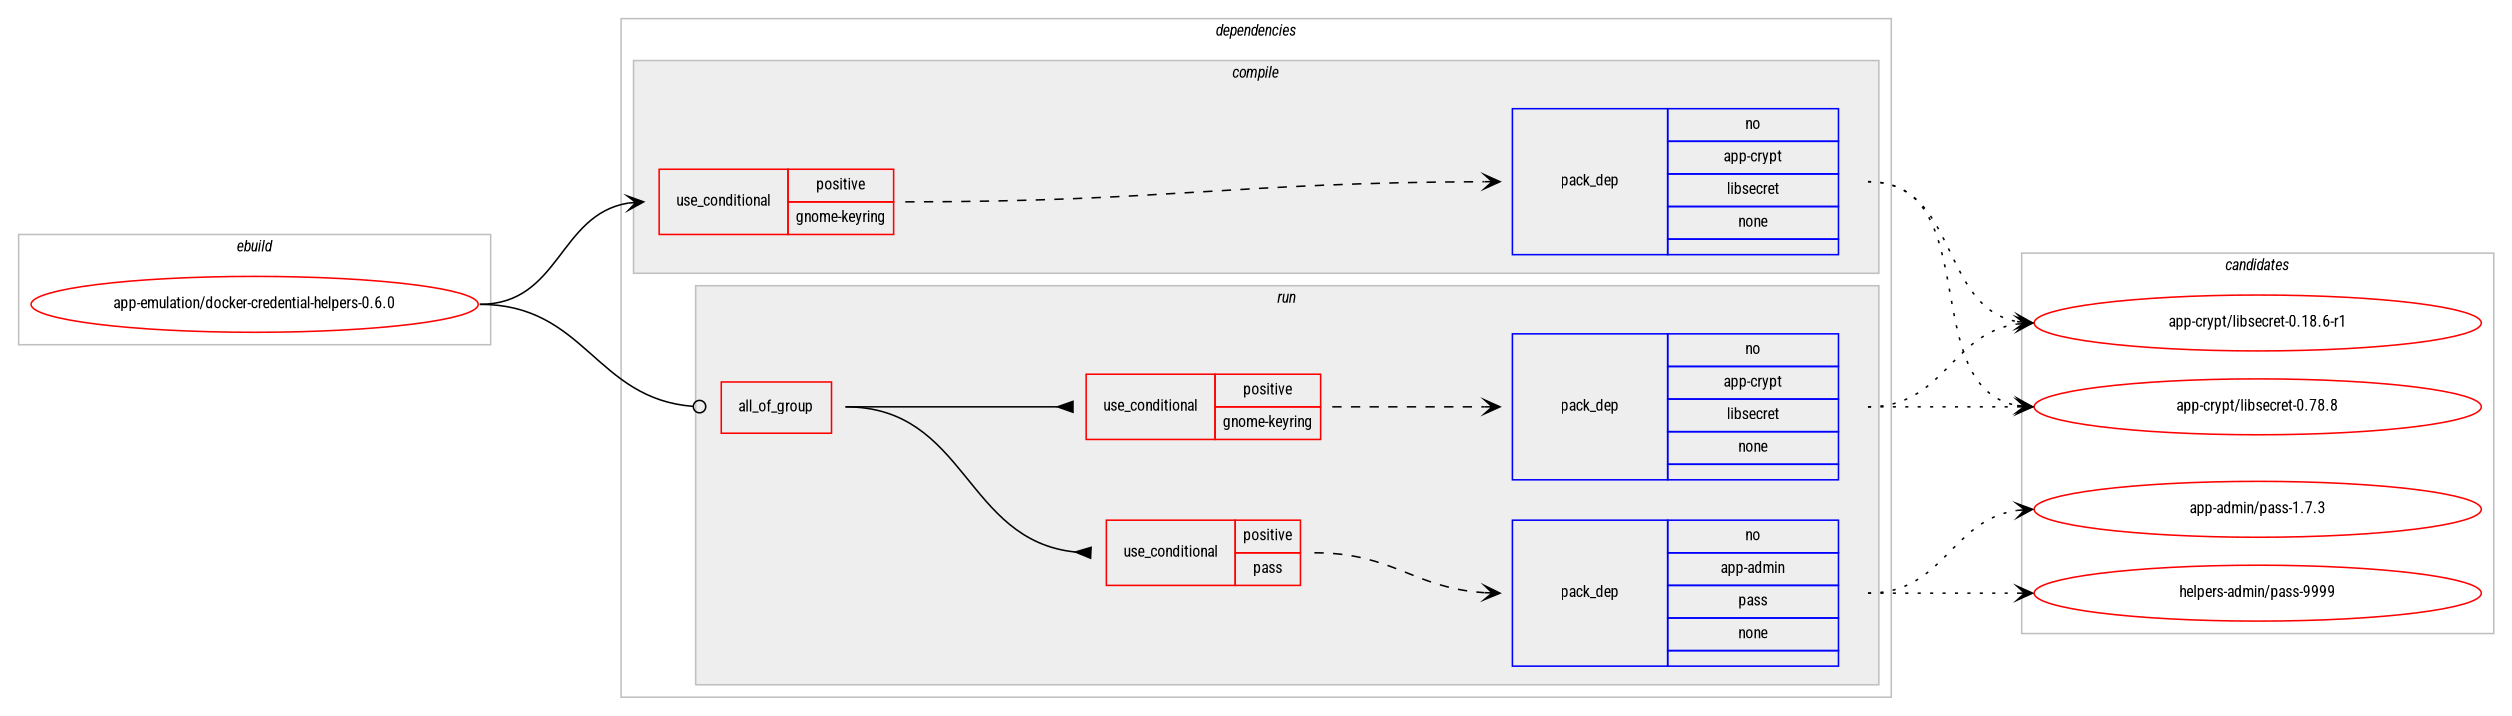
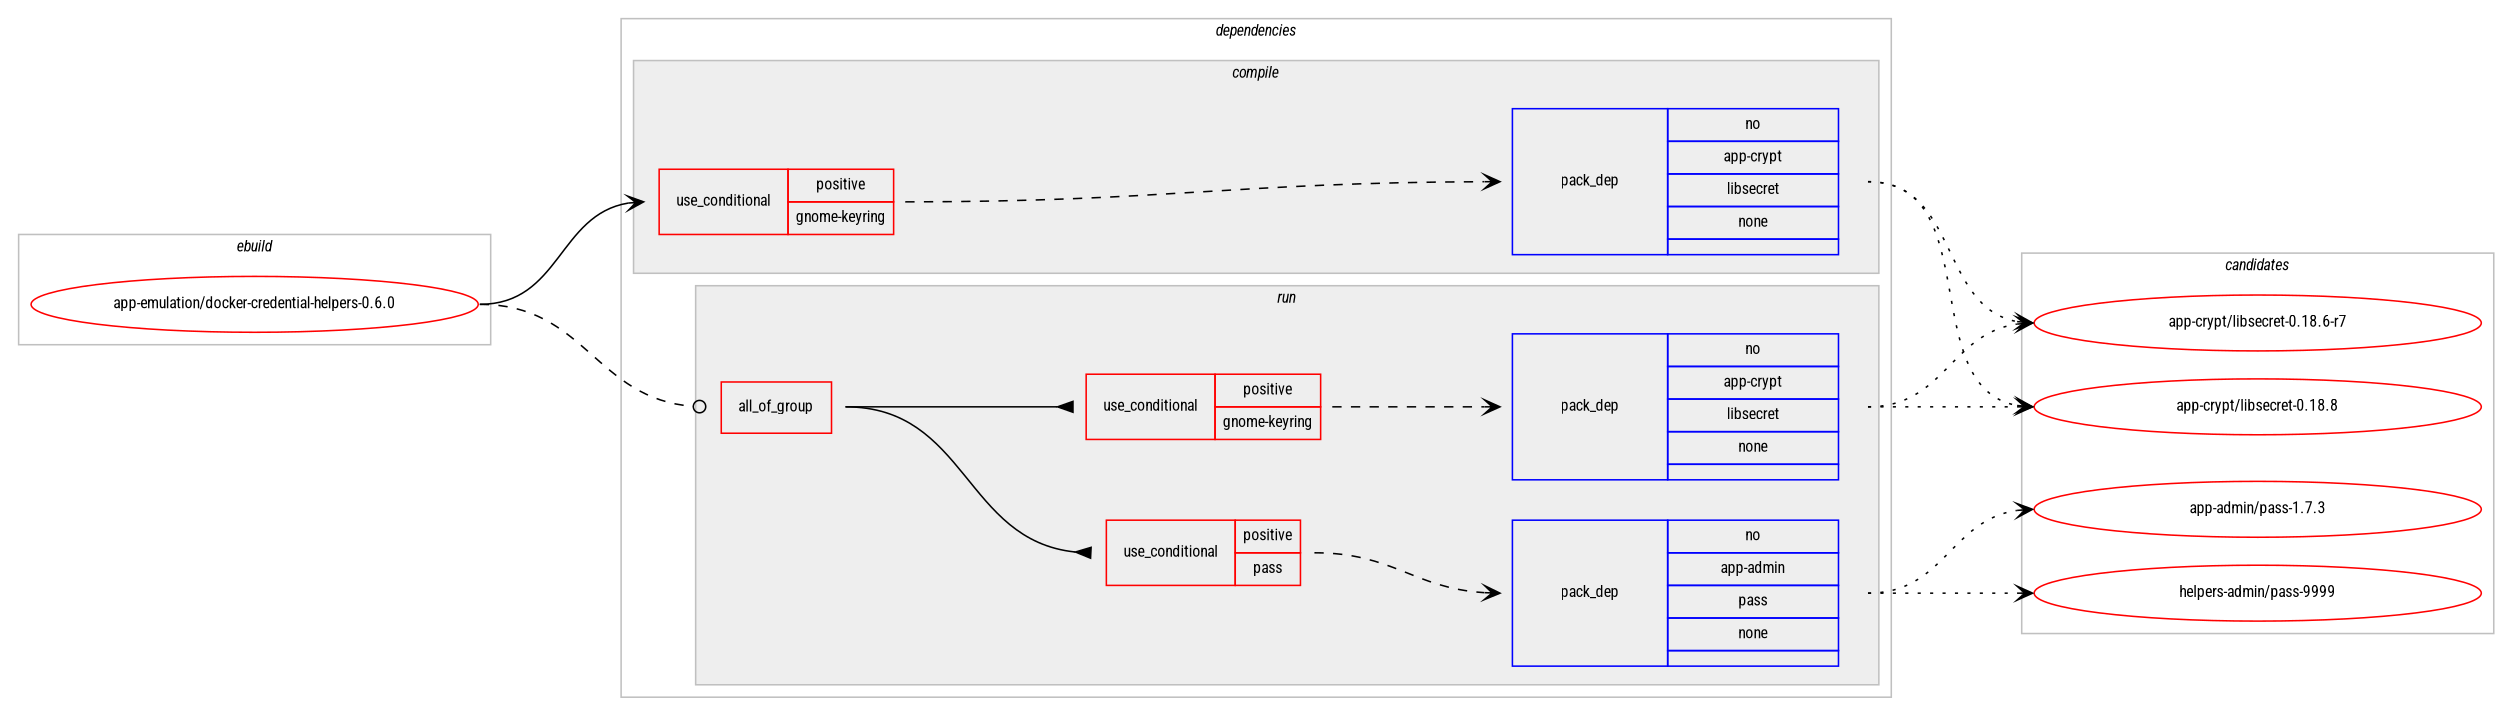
node "app-crypt/libsecret-0.18.6-r1": label "app-crypt/libsecret-0.18.6-r1" -> "app-crypt/libsecret-0.18.6-r7"
edge "app-emulation/docker-credential-helpers-0.6.0" -> "all_of_group": style solid -> dashed
node "app-crypt/libsecret-0.78.8": label "app-crypt/libsecret-0.78.8" -> "app-crypt/libsecret-0.18.8"
